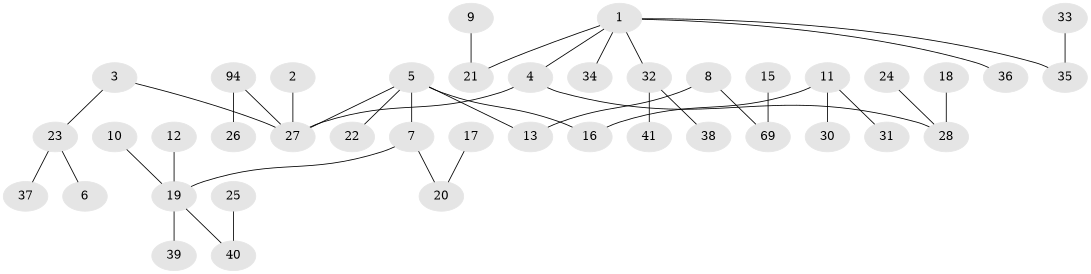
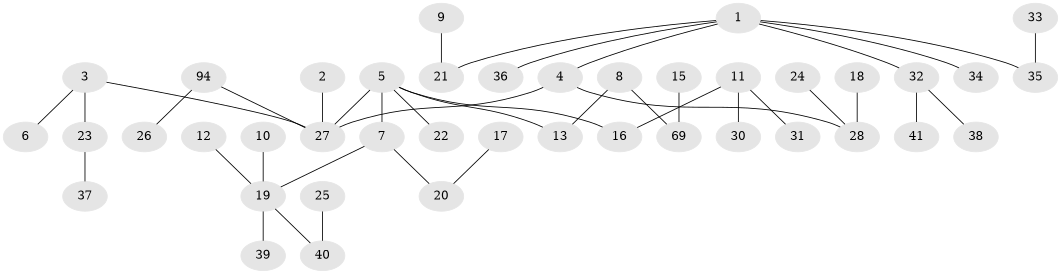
edge "23" -- "6": now "3" -- "6"
